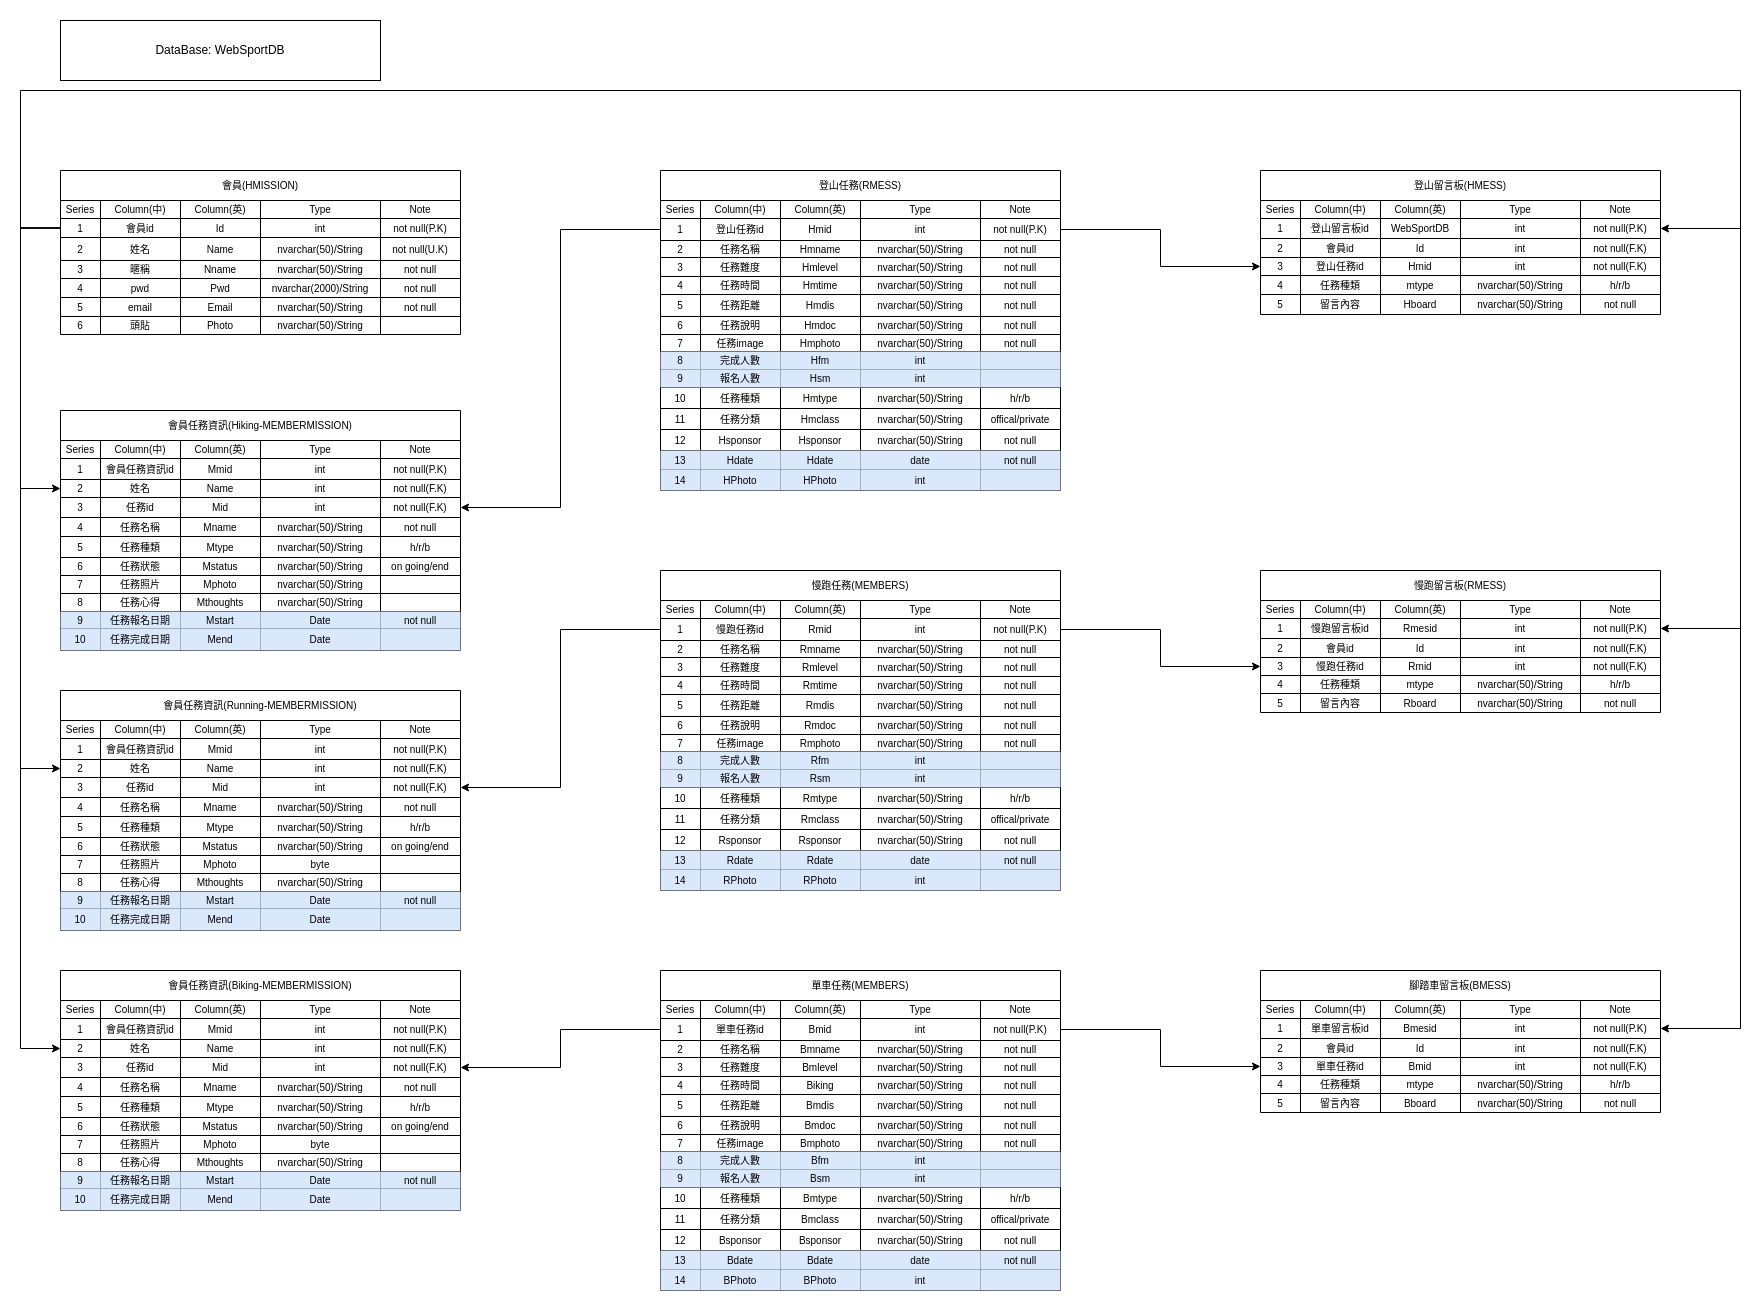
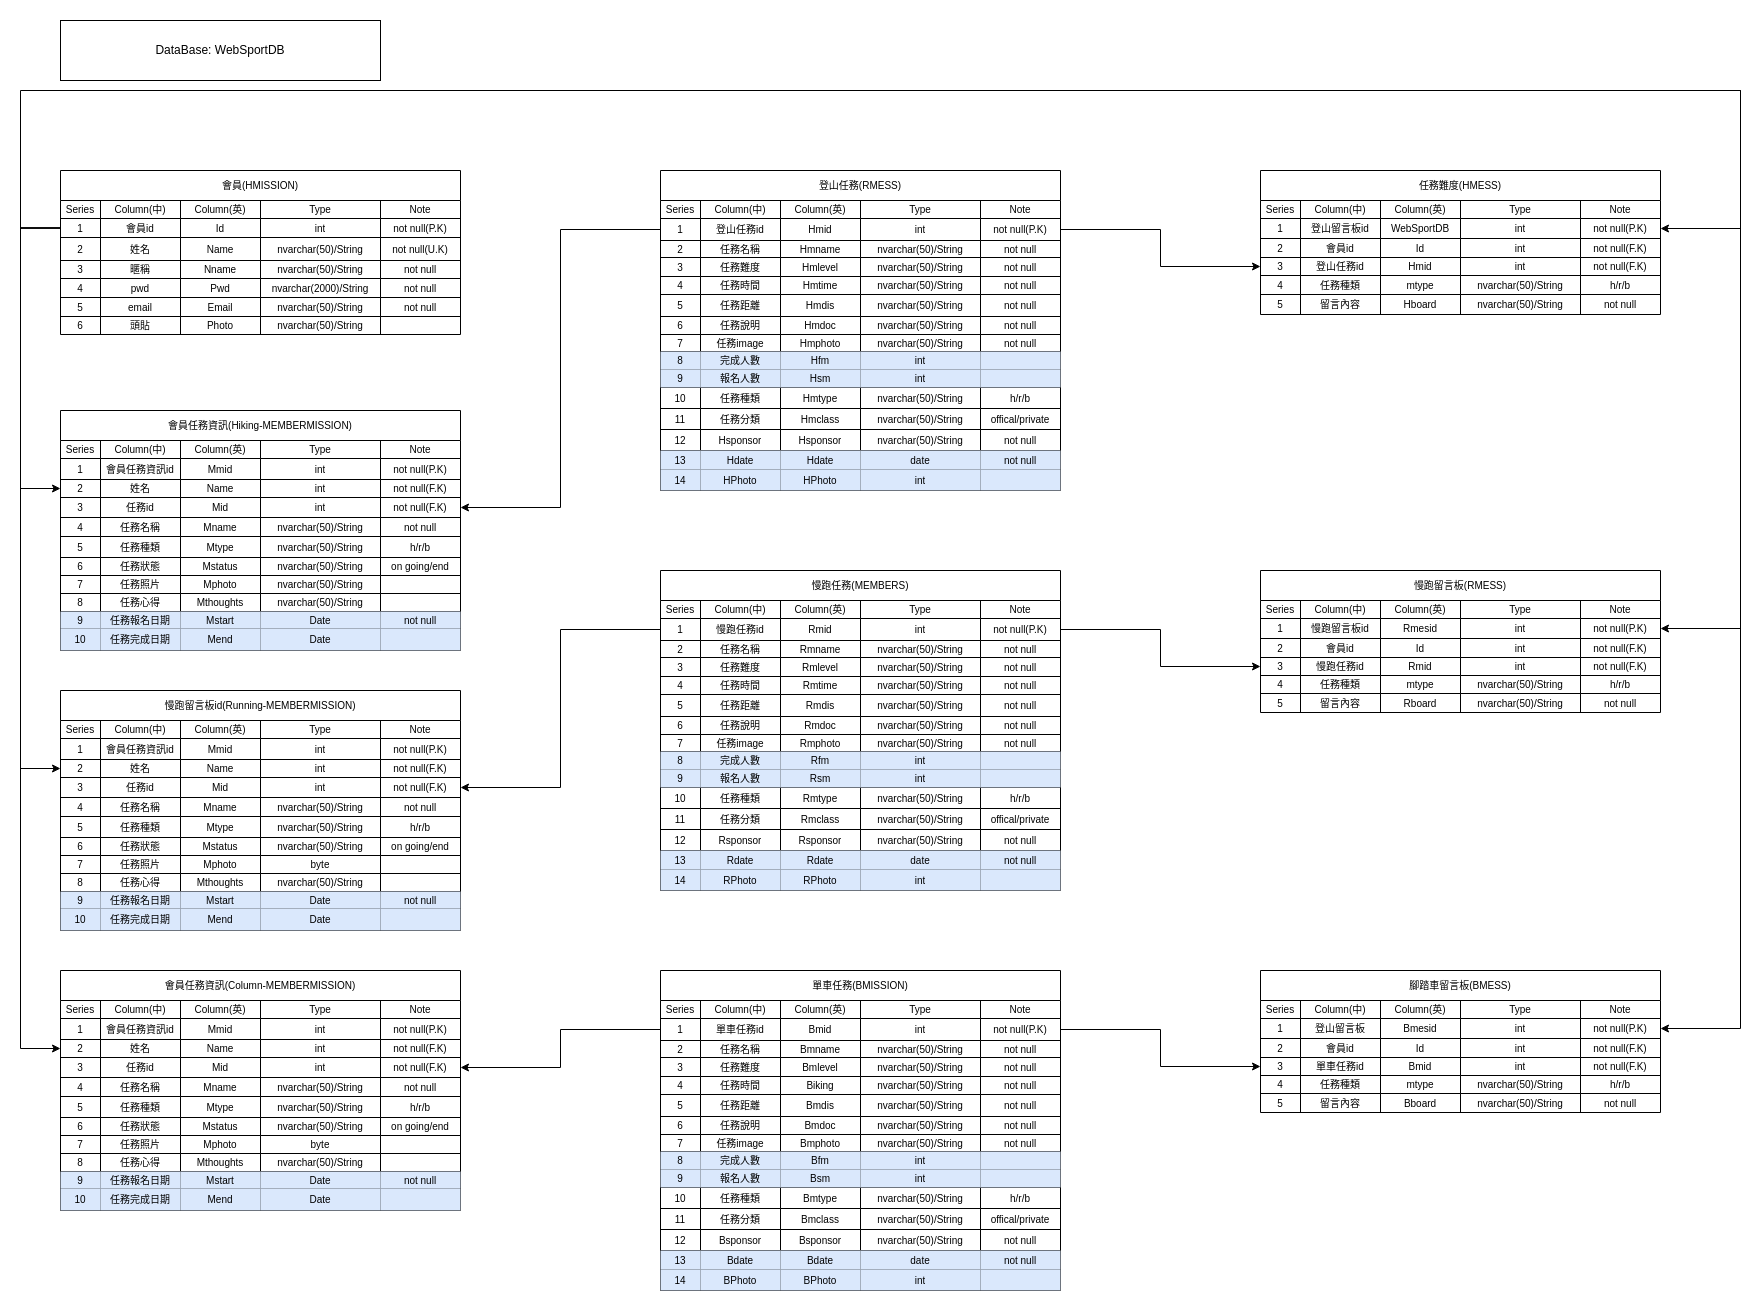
node "登山留言板(HMESS)": label "登山留言板(HMESS)" -> "任務難度(HMESS)"
node "會員任務資訊(Running-MEMBERMISSION)": label "會員任務資訊(Running-MEMBERMISSION)" -> "慢跑留言板id(Running-MEMBERMISSION)"
node "會員任務資訊(Biking-MEMBERMISSION)": label "會員任務資訊(Biking-MEMBERMISSION)" -> "會員任務資訊(Column-MEMBERMISSION)"
node "單車任務(MEMBERS)": label "單車任務(MEMBERS)" -> "單車任務(BMISSION)"
node "單車留言板id": label "單車留言板id" -> "登山留言板"
